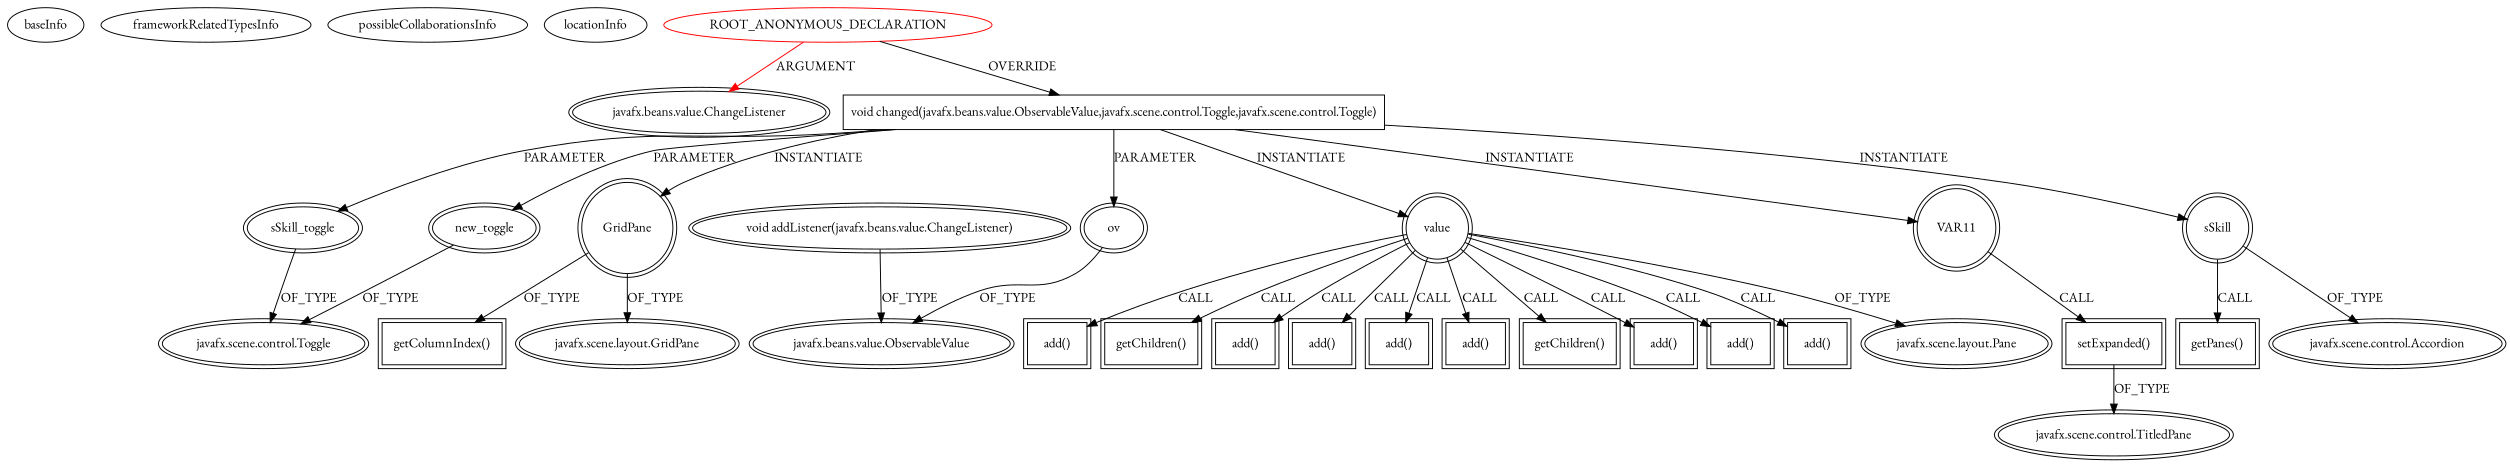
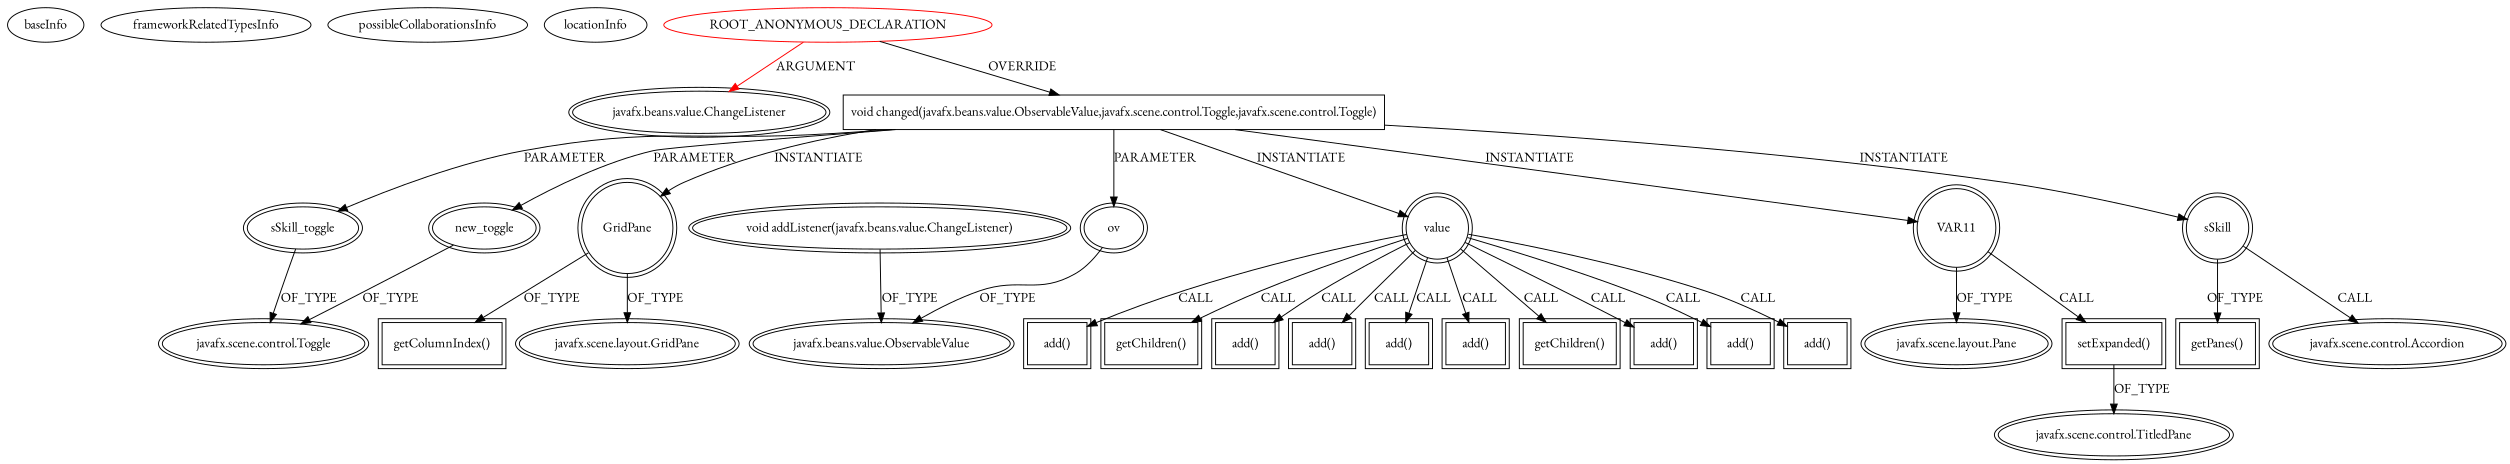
edge "value" -> "javafx.scene.layout.Pane": now "VAR11" -> "javafx.scene.layout.Pane"
edge "sSkill" -> "getPanes()": label "CALL" -> "OF_TYPE"
edge "sSkill" -> "javafx.scene.control.Accordion": label "OF_TYPE" -> "CALL"
